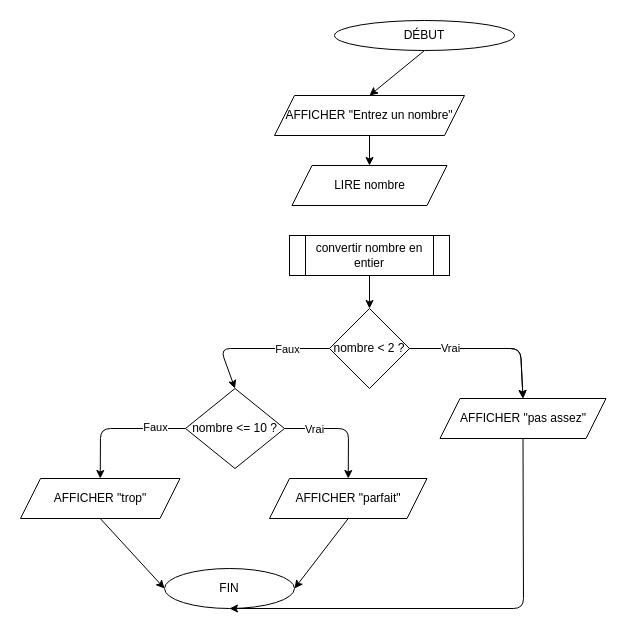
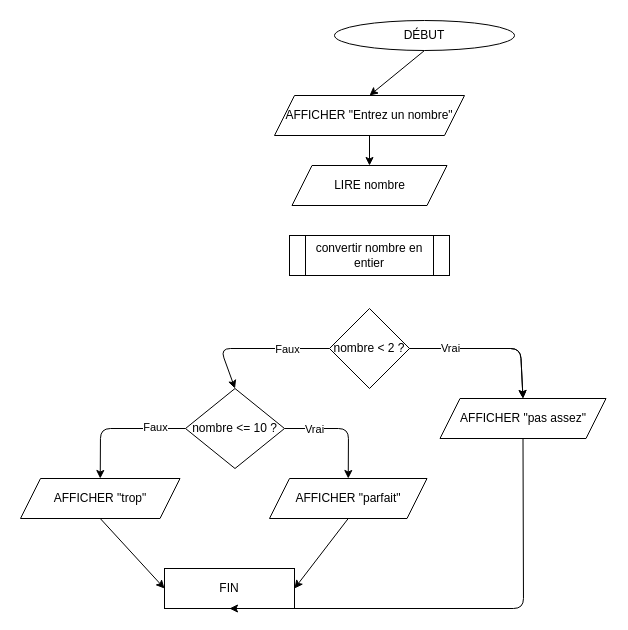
edge "convertir nombre en entier" -> "nombre < 2 ?": removed
node "FIN": shape ellipse -> rectangle
